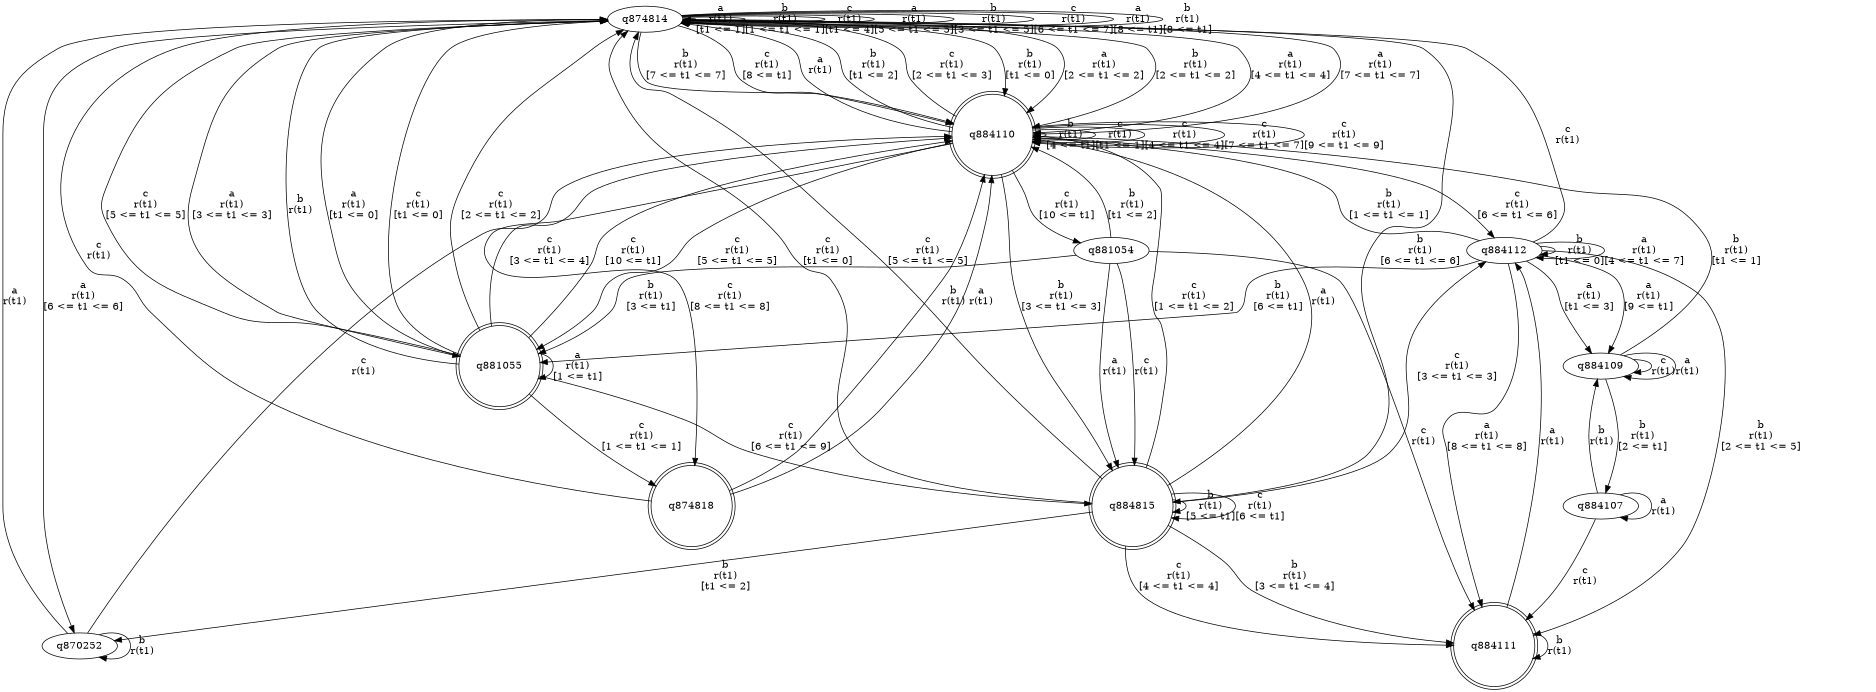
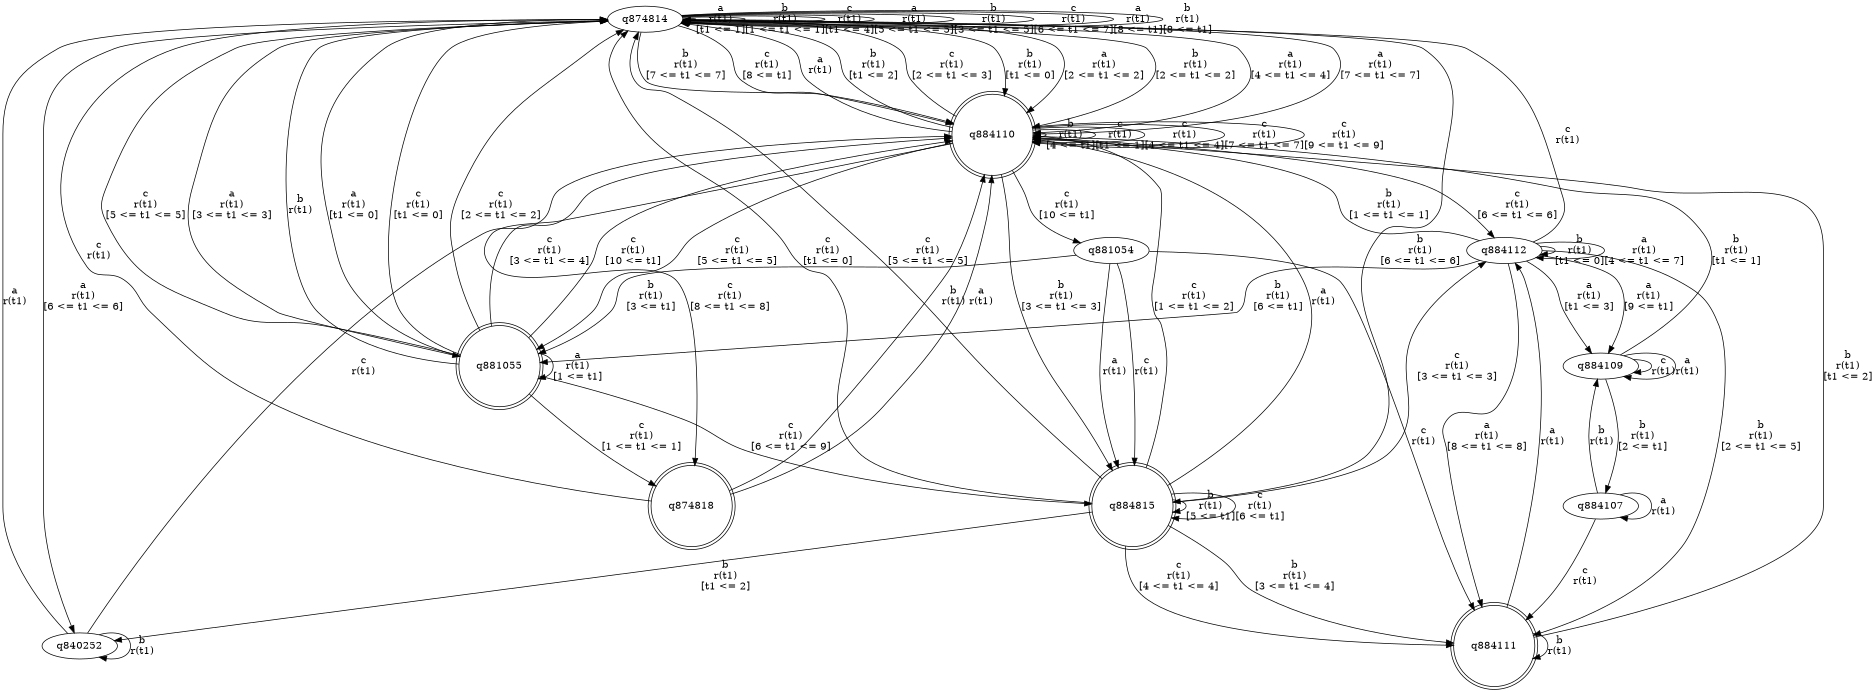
edge "q881054" -> "q884110": now "q884111" -> "q884110"
node "q870252": label "q870252" -> "q840252"
